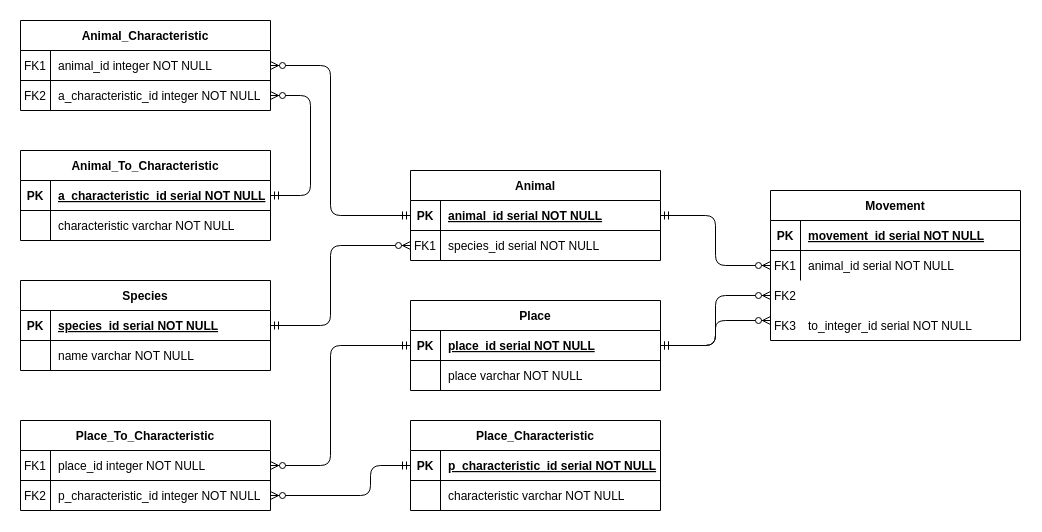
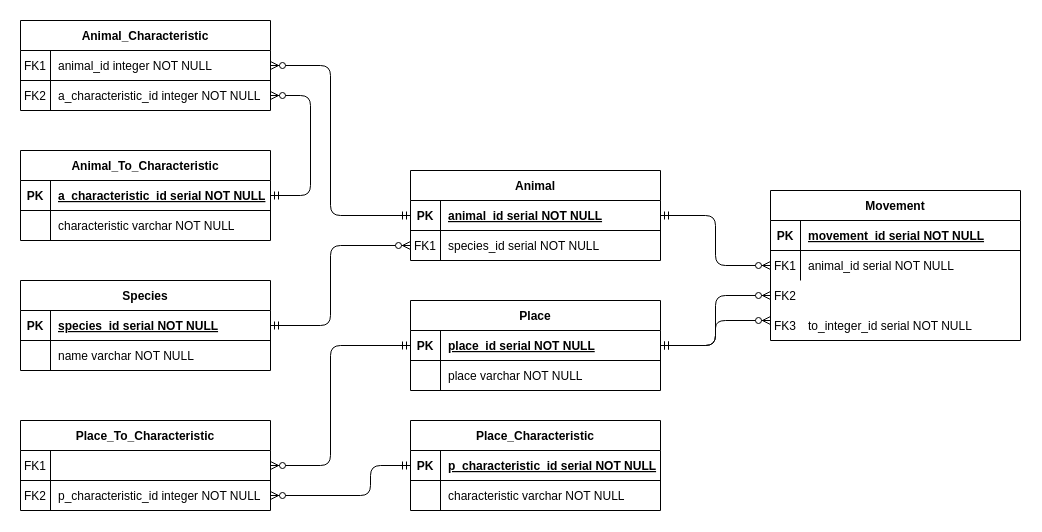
node "place_id integer NOT NULL": removed
